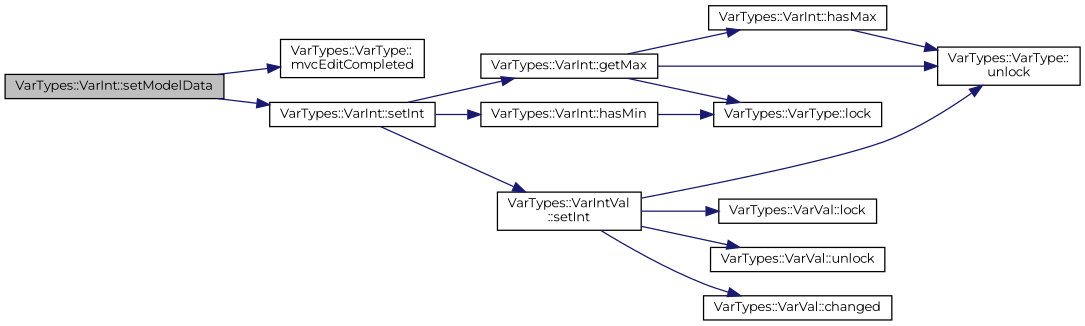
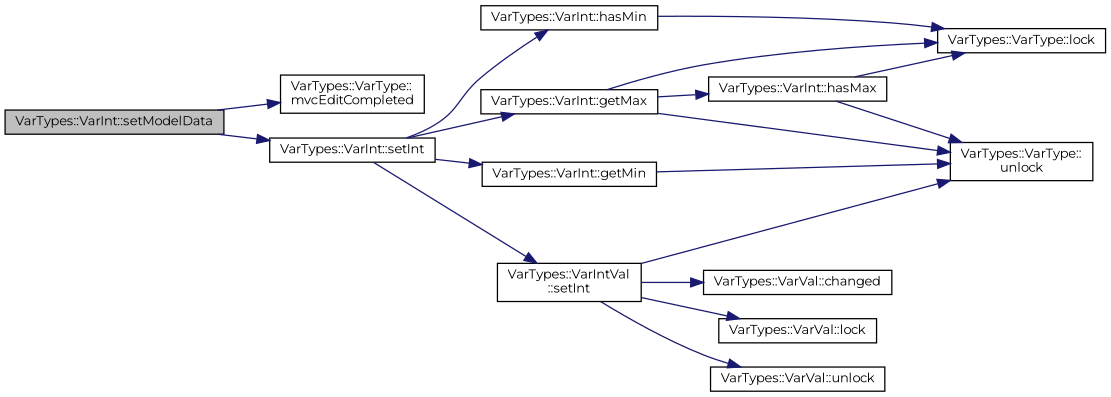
edge "VarTypes::VarInt::hasMax" -> "VarTypes::VarType::lock": added
node "VarTypes::VarInt::getMin": added
